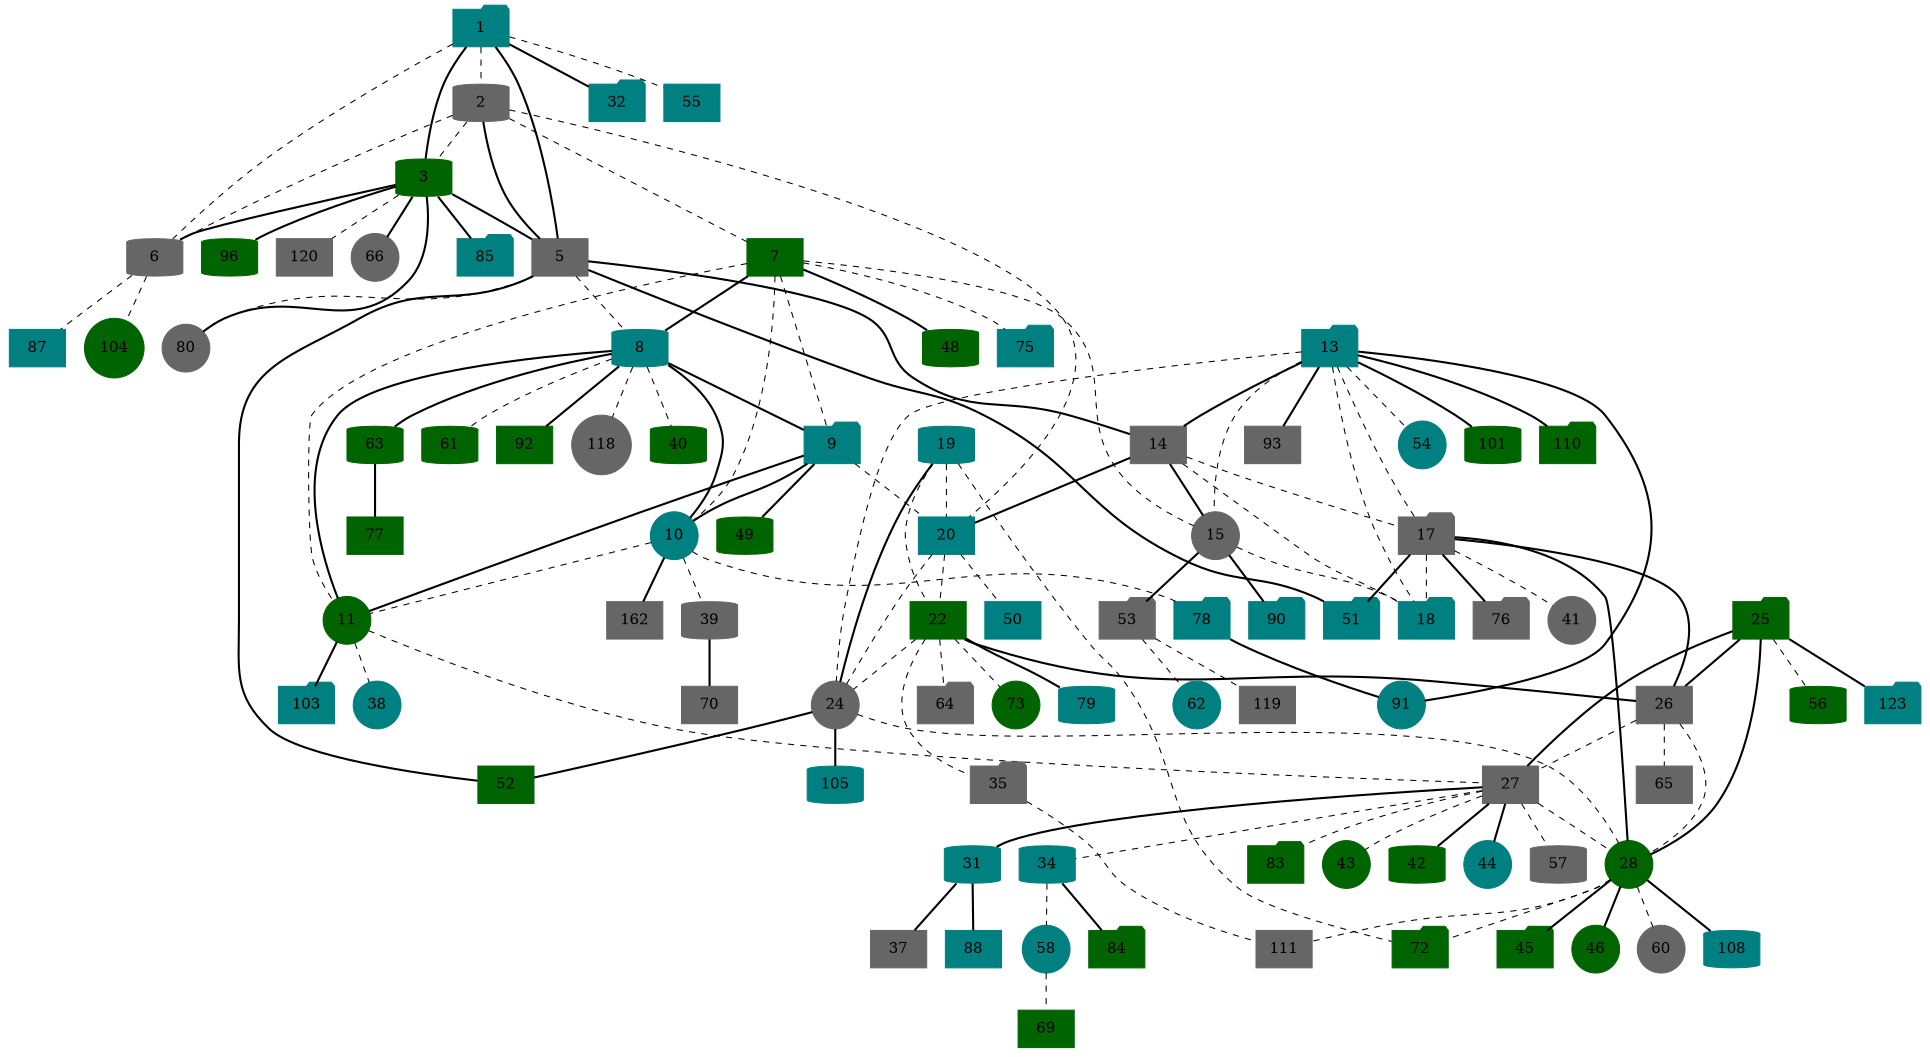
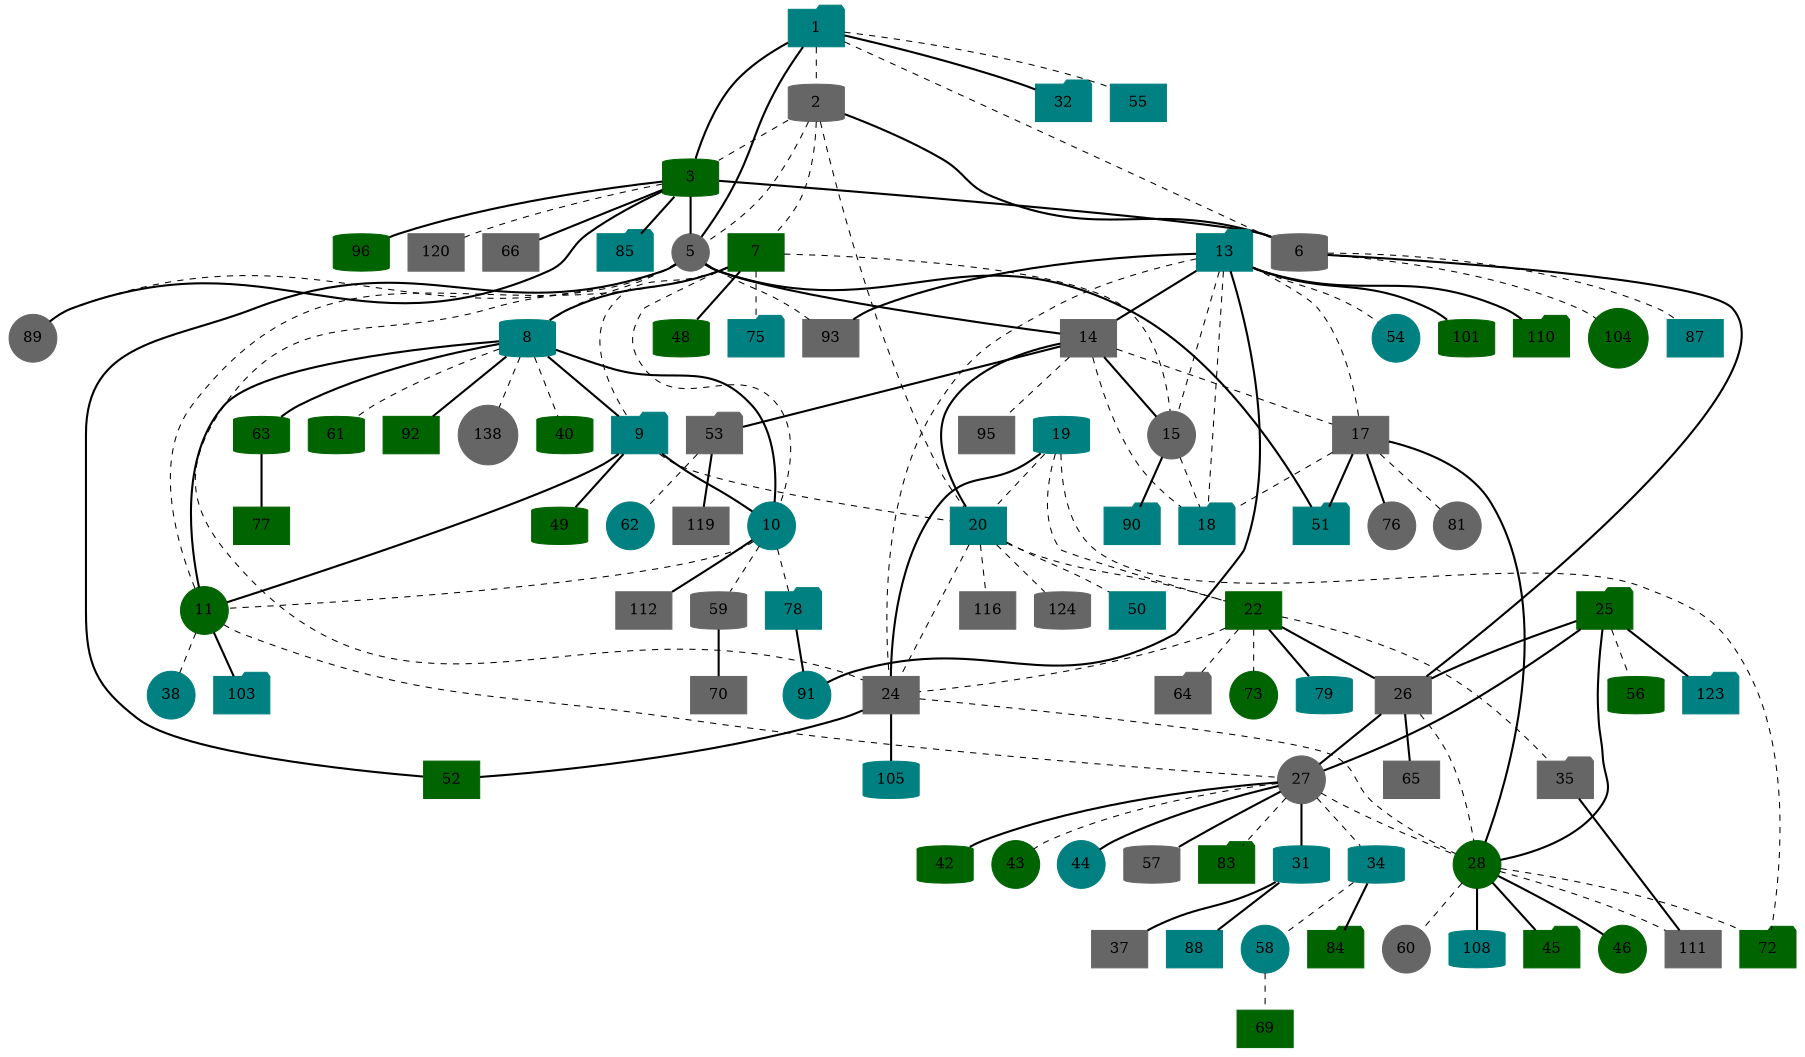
edge "2" -- "6": style dashed -> bold
edge "2" -- "5": style bold -> dashed
node "66": shape circle -> box
node "5": shape box -> circle
edge "5" -- "93": added
node "80": label "80" -> "89"
node "95": added
node "118": label "118" -> "138"
node "17": shape folder -> box
edge "5" -- "24": added
edge "17" -- "26": now "6" -- "26"
edge "15" -- "53": now "14" -- "53"
node "116": added
node "124": added
node "162": label "162" -> "112"
node "39": label "39" -> "59"
node "76": shape folder -> circle
node "41": label "41" -> "81"
edge "53" -- "119": style dashed -> bold
node "24": shape circle -> box
edge "26" -- "27": style dashed -> bold
edge "26" -- "65": style dashed -> bold
node "27": shape box -> circle
edge "27" -- "57": style dashed -> bold
edge "35" -- "111": style dashed -> bold
